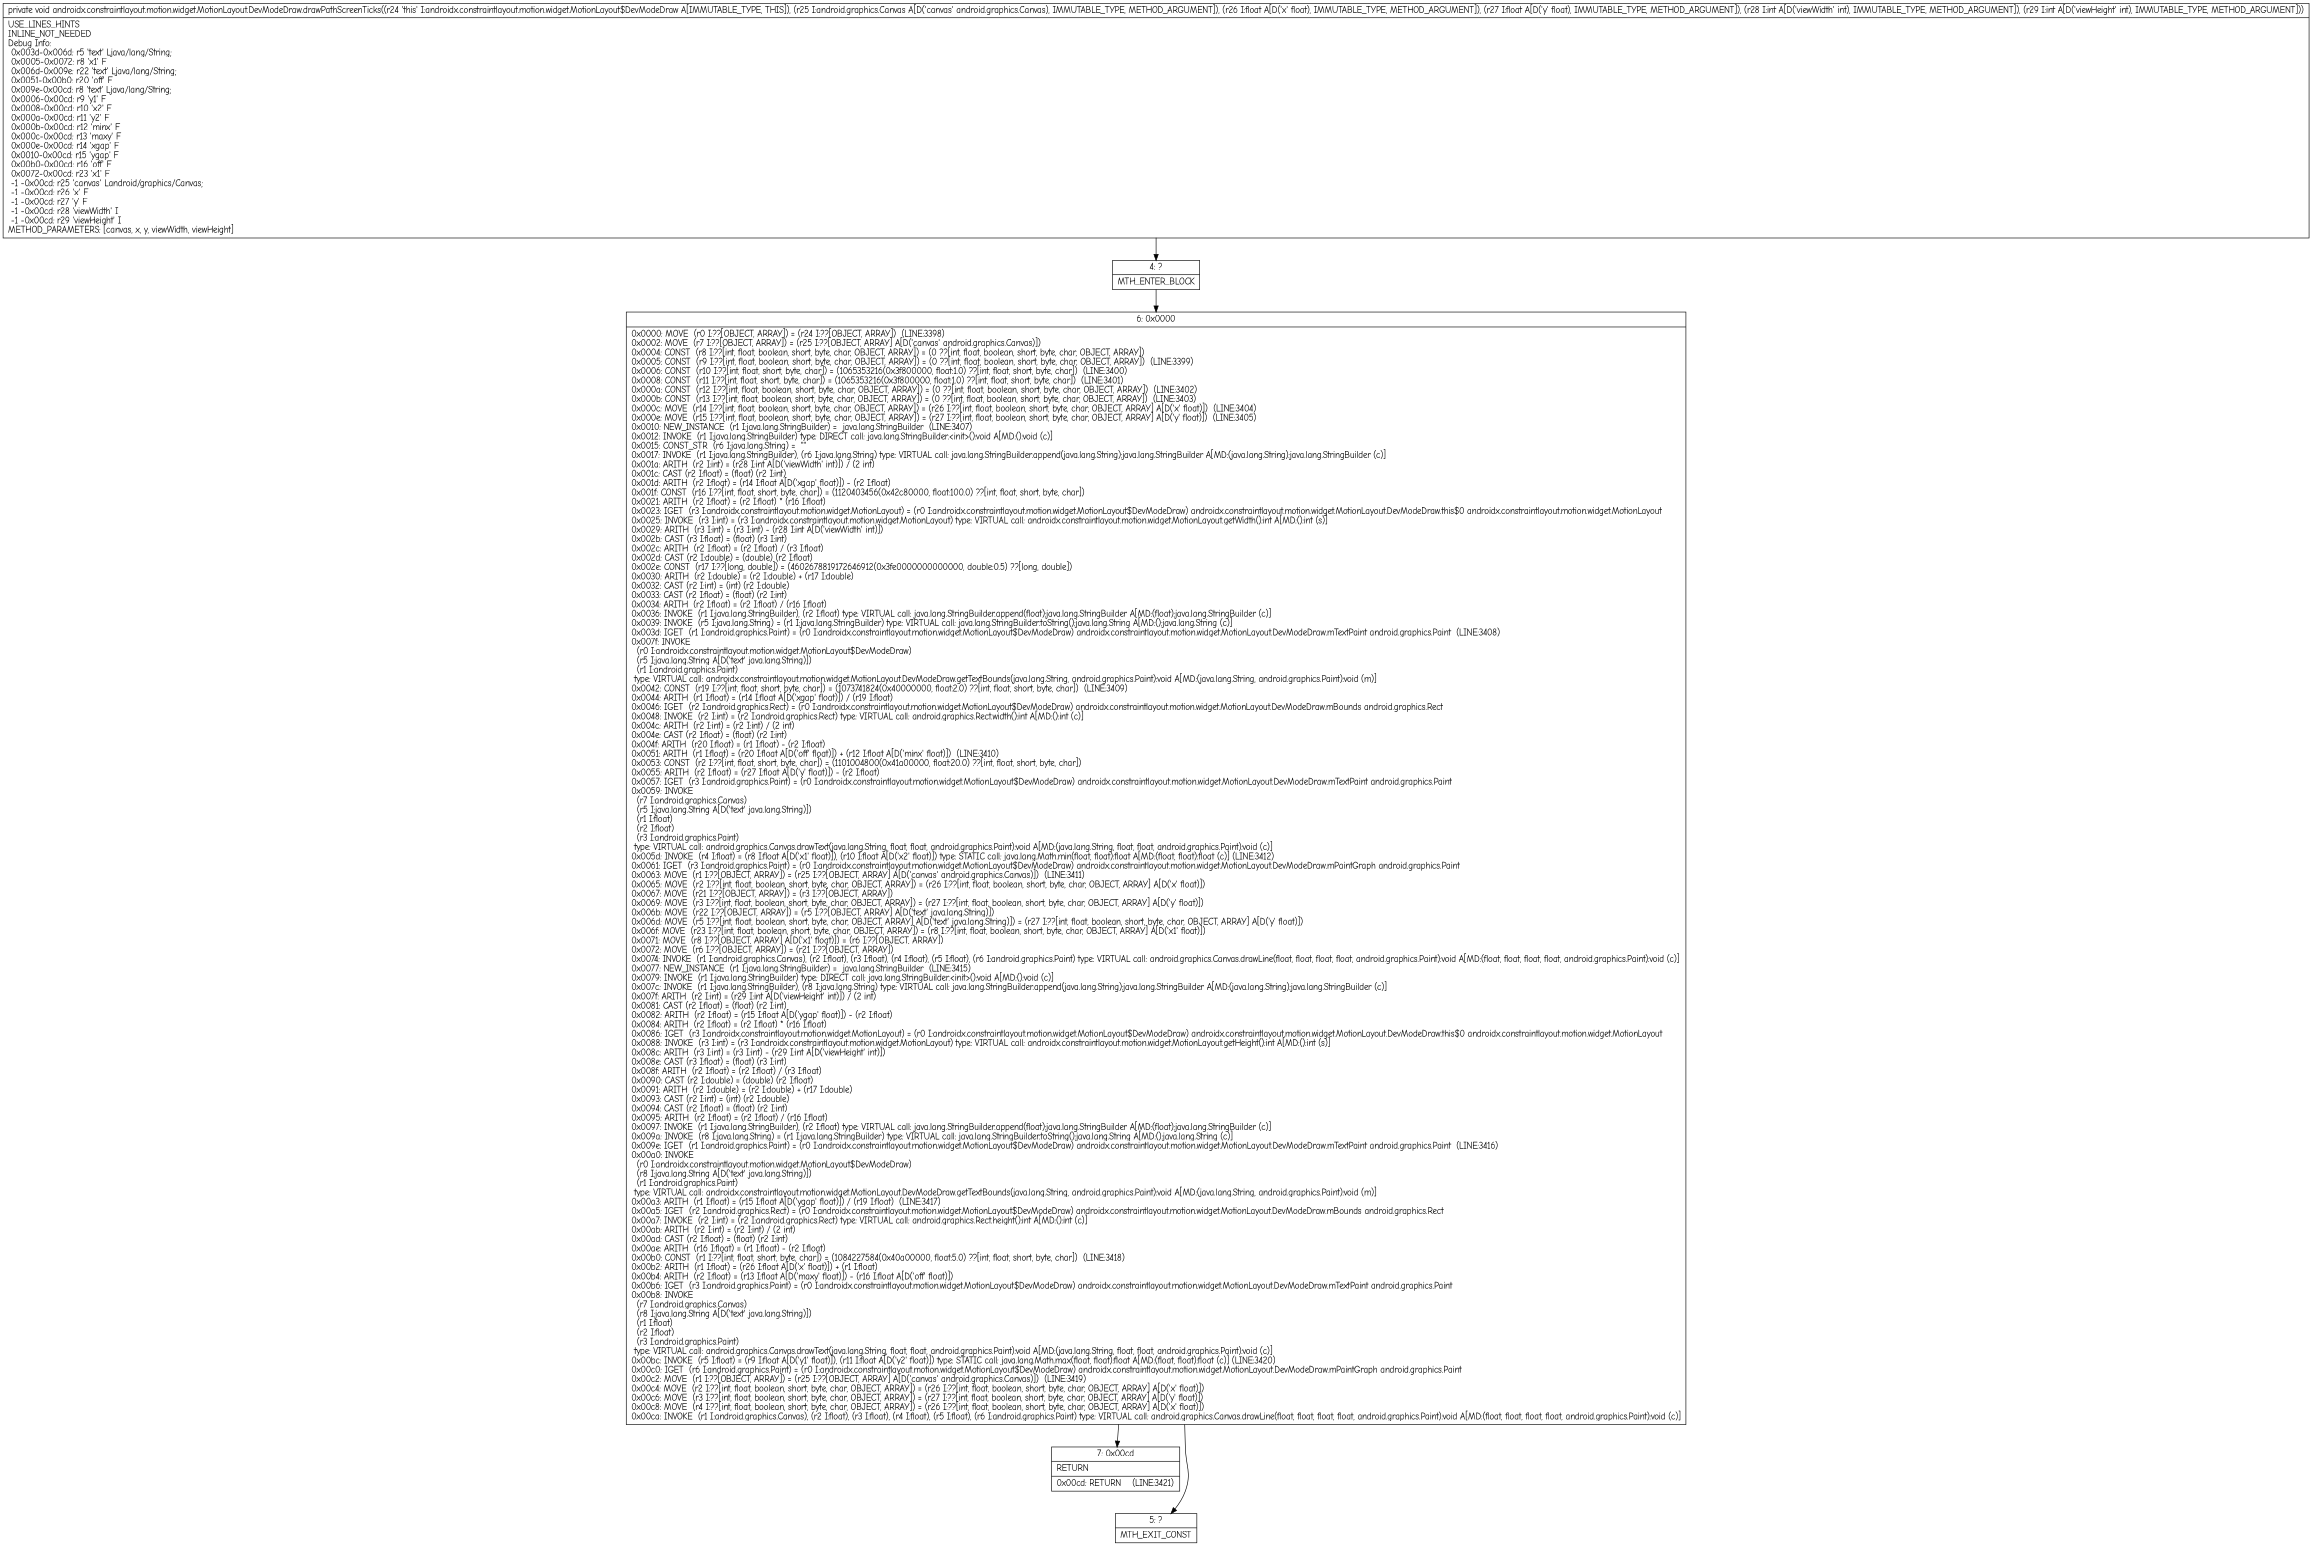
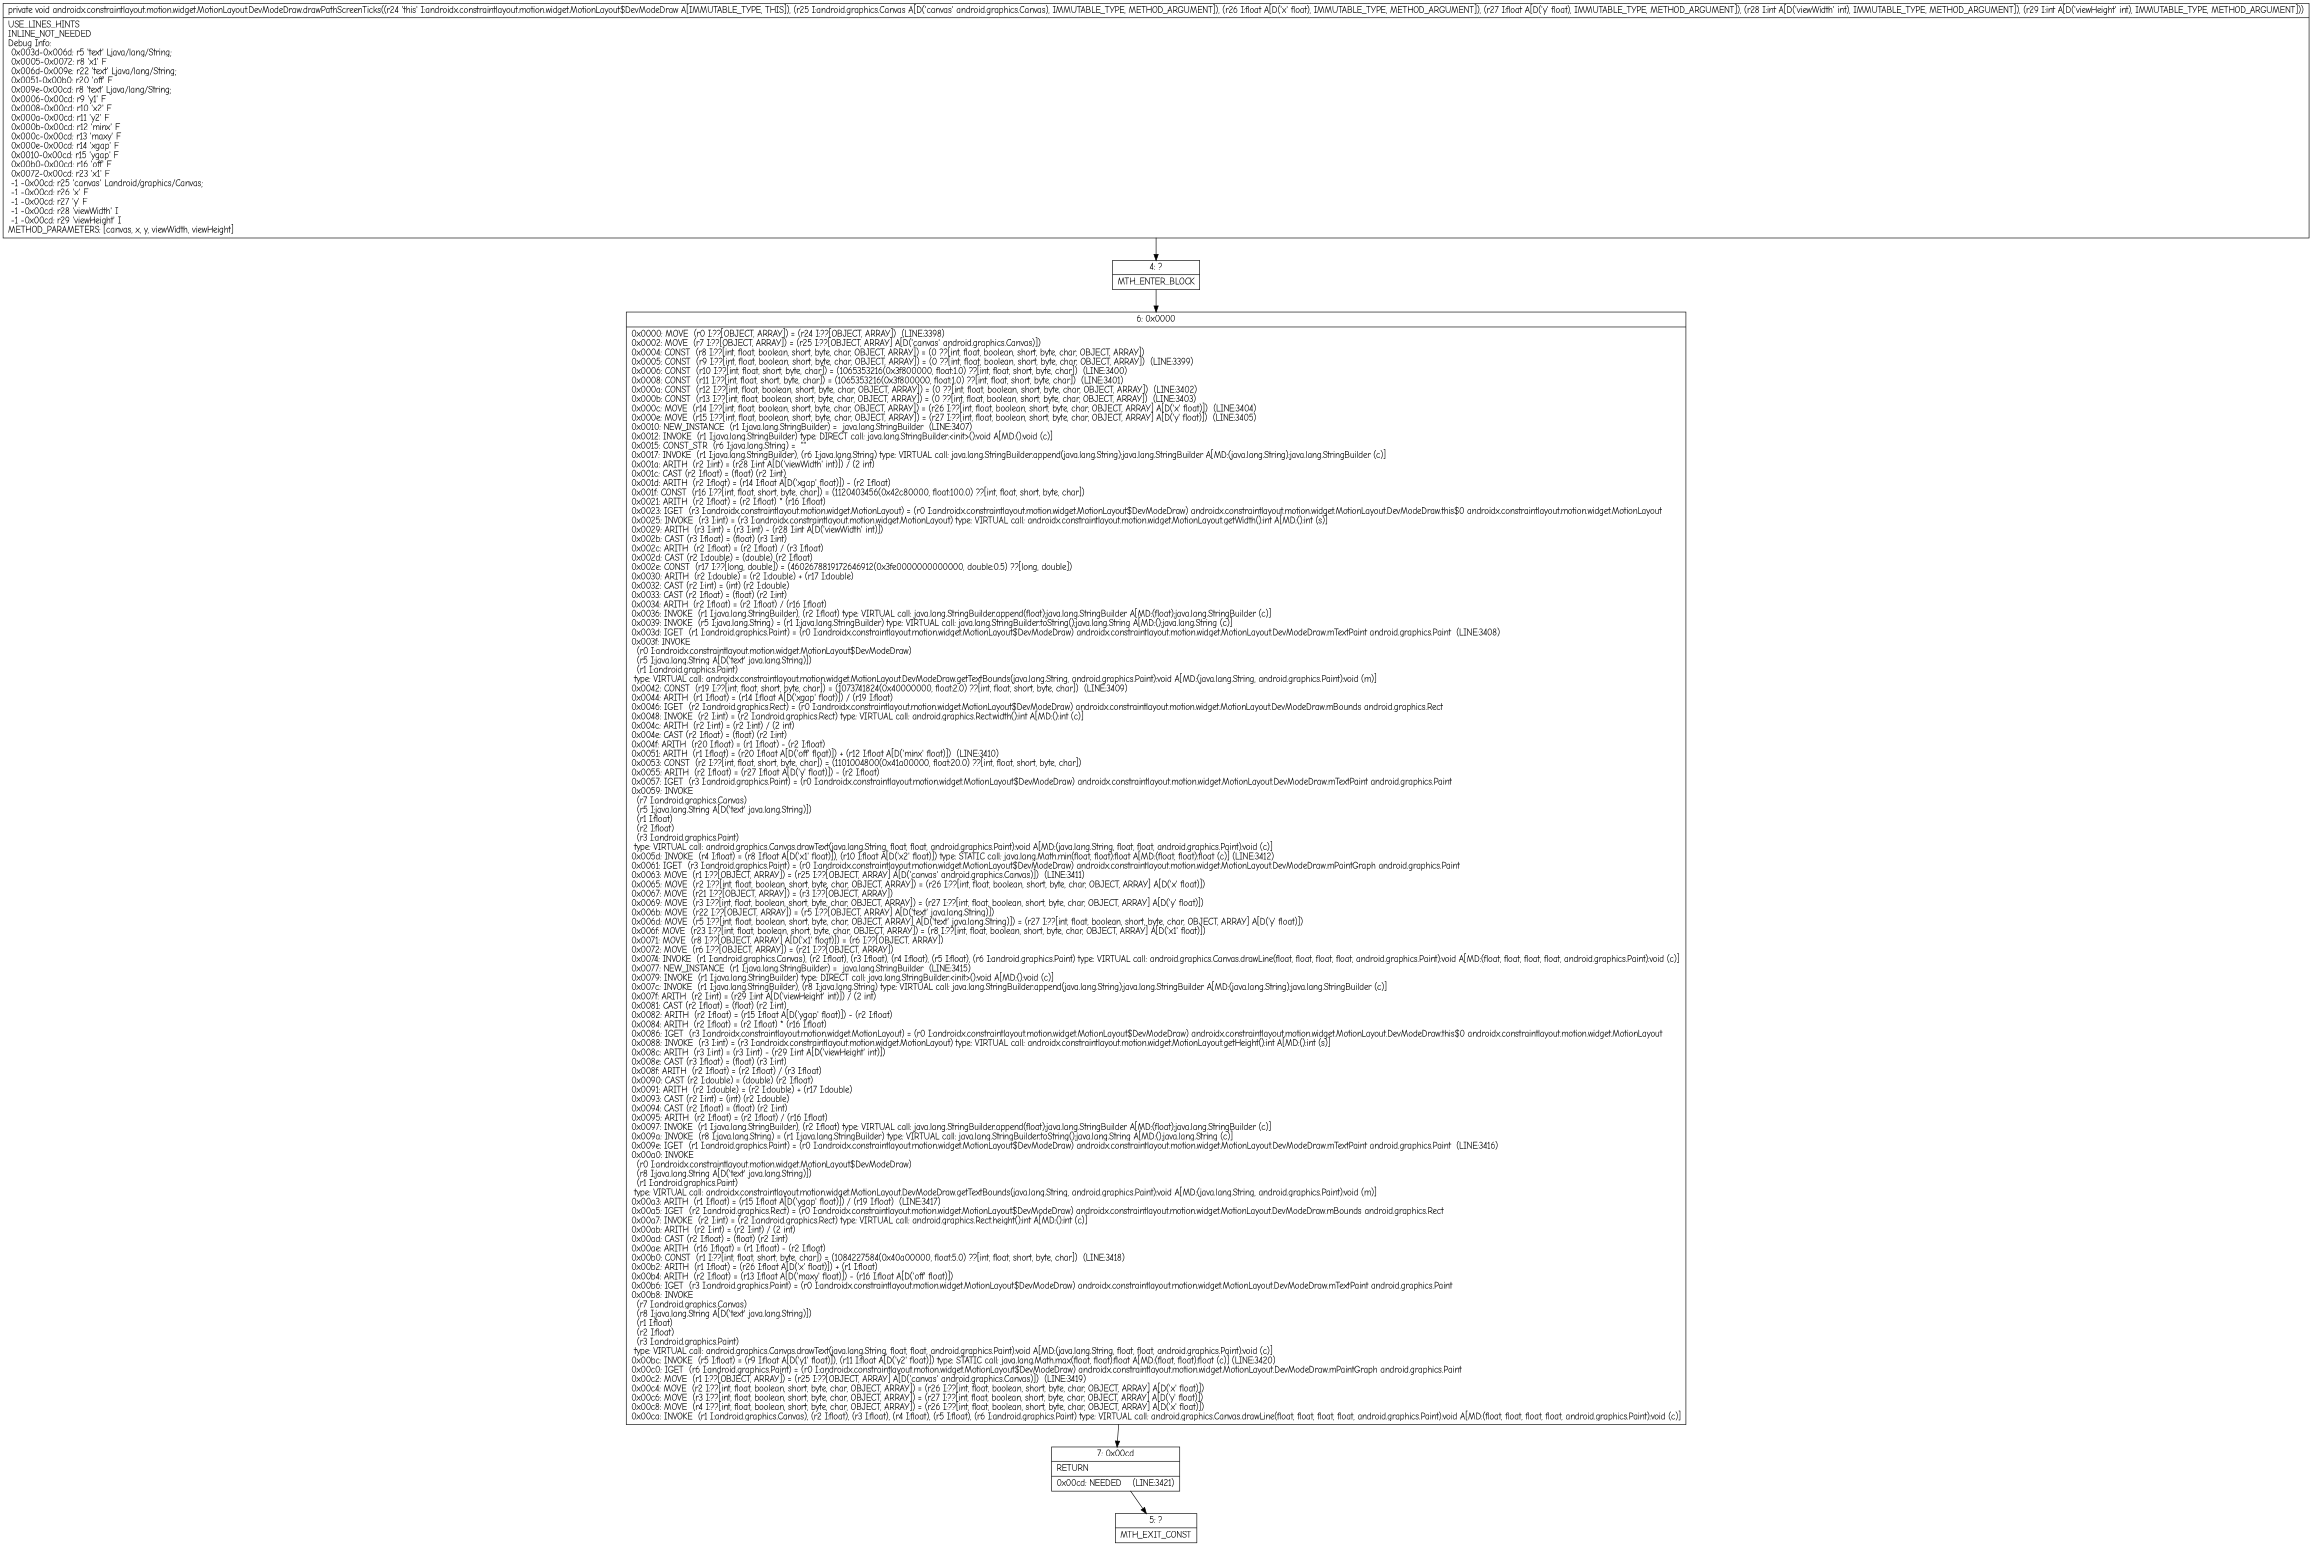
node "6: 0x0000": text "0x007f: INVOKE" -> "0x003f: INVOKE"
edge "6: 0x0000" -> "5: ?": now "7: 0x00cd" -> "5: ?"
node "7: 0x00cd": text "0x00cd: RETURN    (LINE:3421)" -> "0x00cd: NEEDED    (LINE:3421)"
